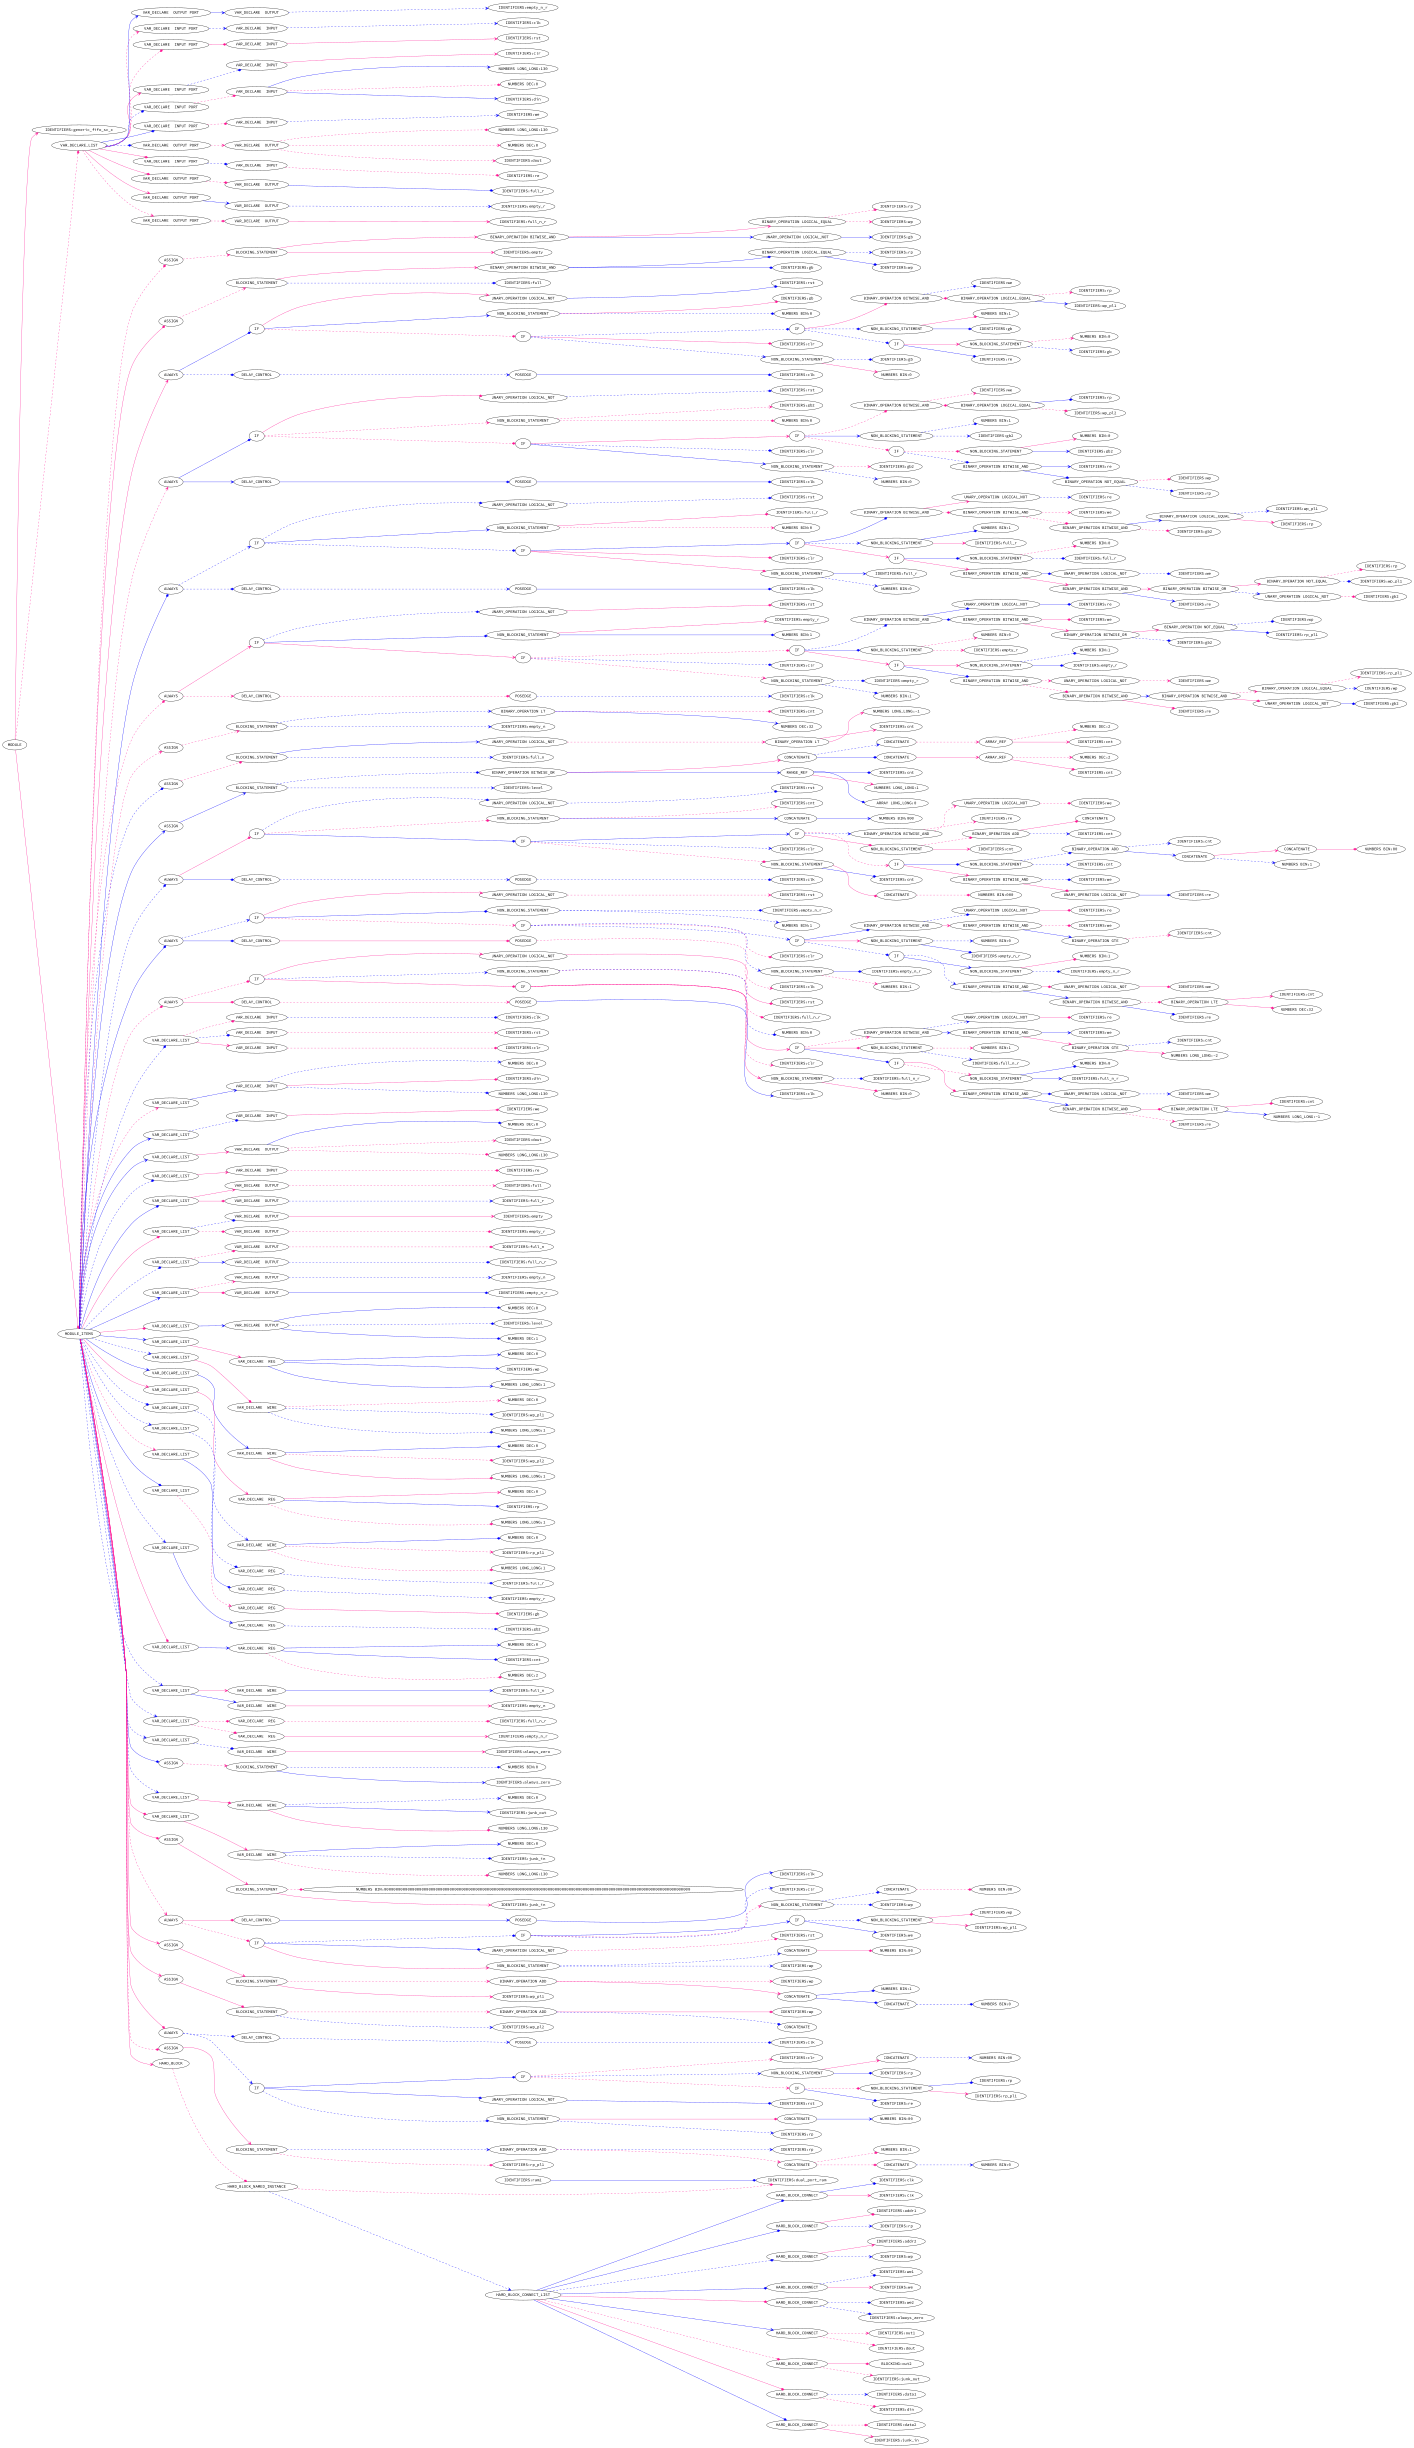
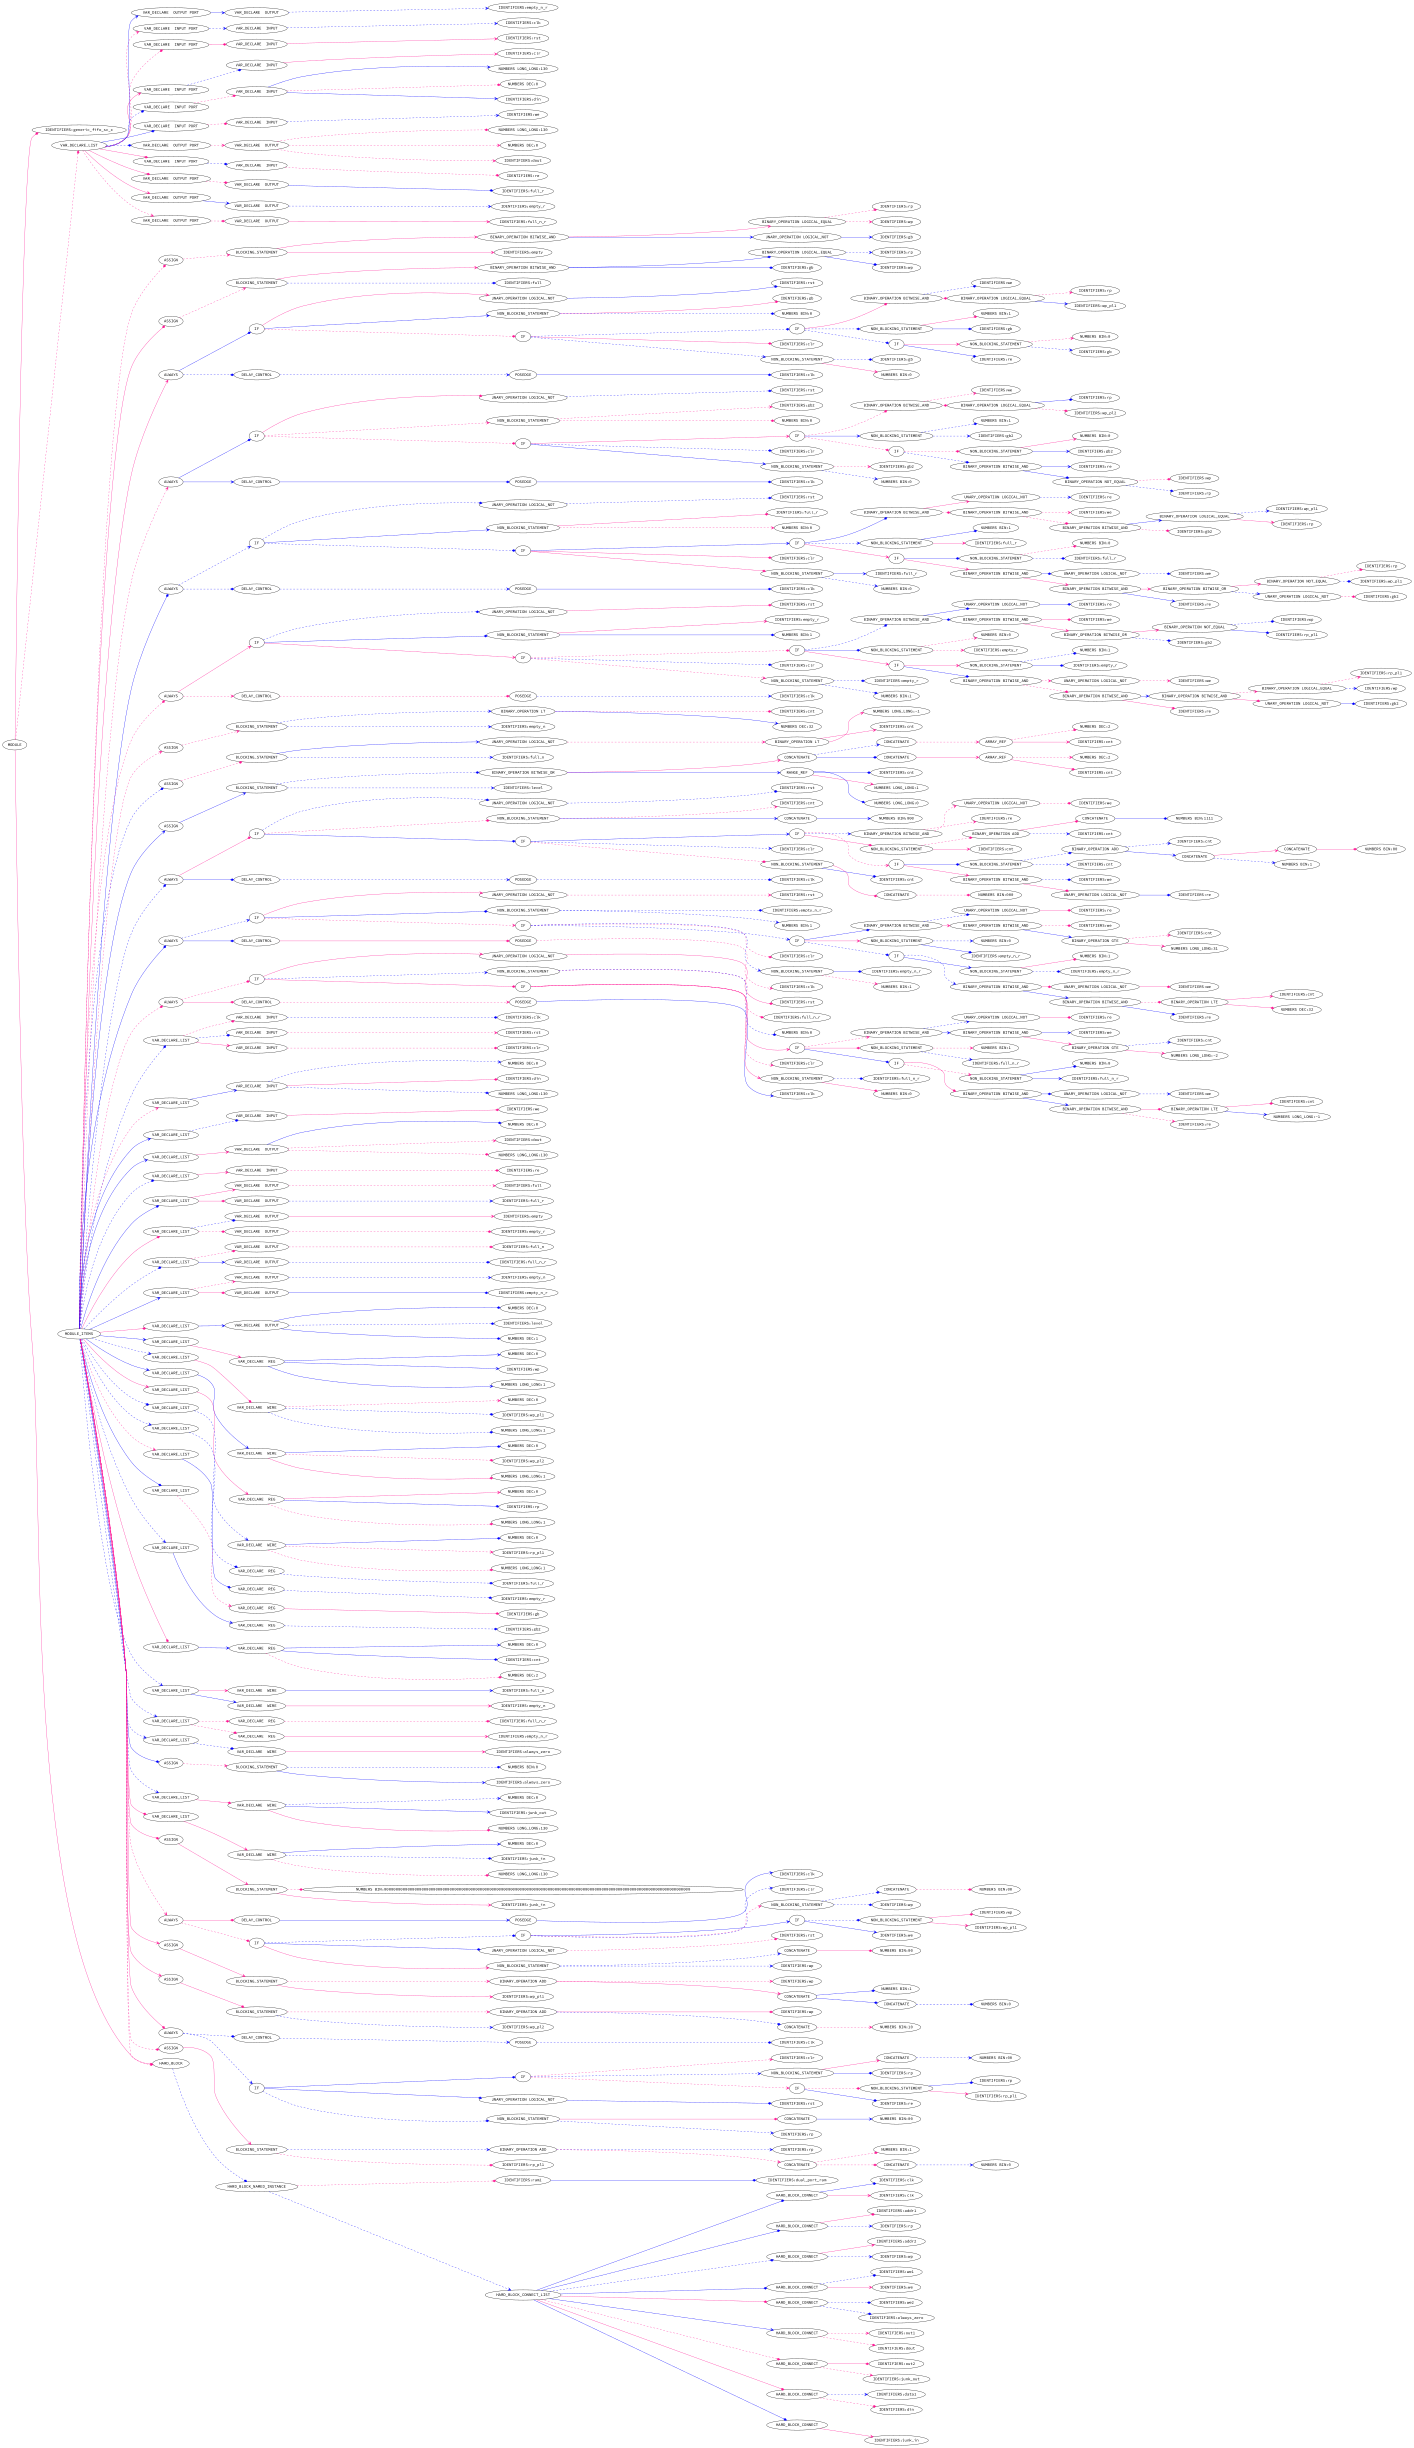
edge "MODULE" -> "IDENTIFIERS:generic_fifo_sc_x": arrowhead vee -> diamond
node "ARRAY LONG_LONG:0": label "ARRAY LONG_LONG:0" -> "NUMBERS LONG_LONG:0"
node "NUMBERS BIN:1111": added
node "NUMBERS LONG_LONG:31": added
edge "MODULE" -> "MODULE_ITEMS": now "MODULE" -> "HARD_BLOCK"
edge "MODULE_ITEMS" -> "HARD_BLOCK": style solid -> dashed
node "NUMBERS BIN:10": added
edge "HARD_BLOCK" -> "HARD_BLOCK_NAMED_INSTANCE": color deeppink -> blue
edge "HARD_BLOCK_NAMED_INSTANCE" -> "IDENTIFIERS:dual_port_ram": now "HARD_BLOCK_NAMED_INSTANCE" -> "IDENTIFIERS:ram1"
node "BLOCKING:out2": label "BLOCKING:out2" -> "IDENTIFIERS:out2"
node "IDENTIFIERS:data2": removed
